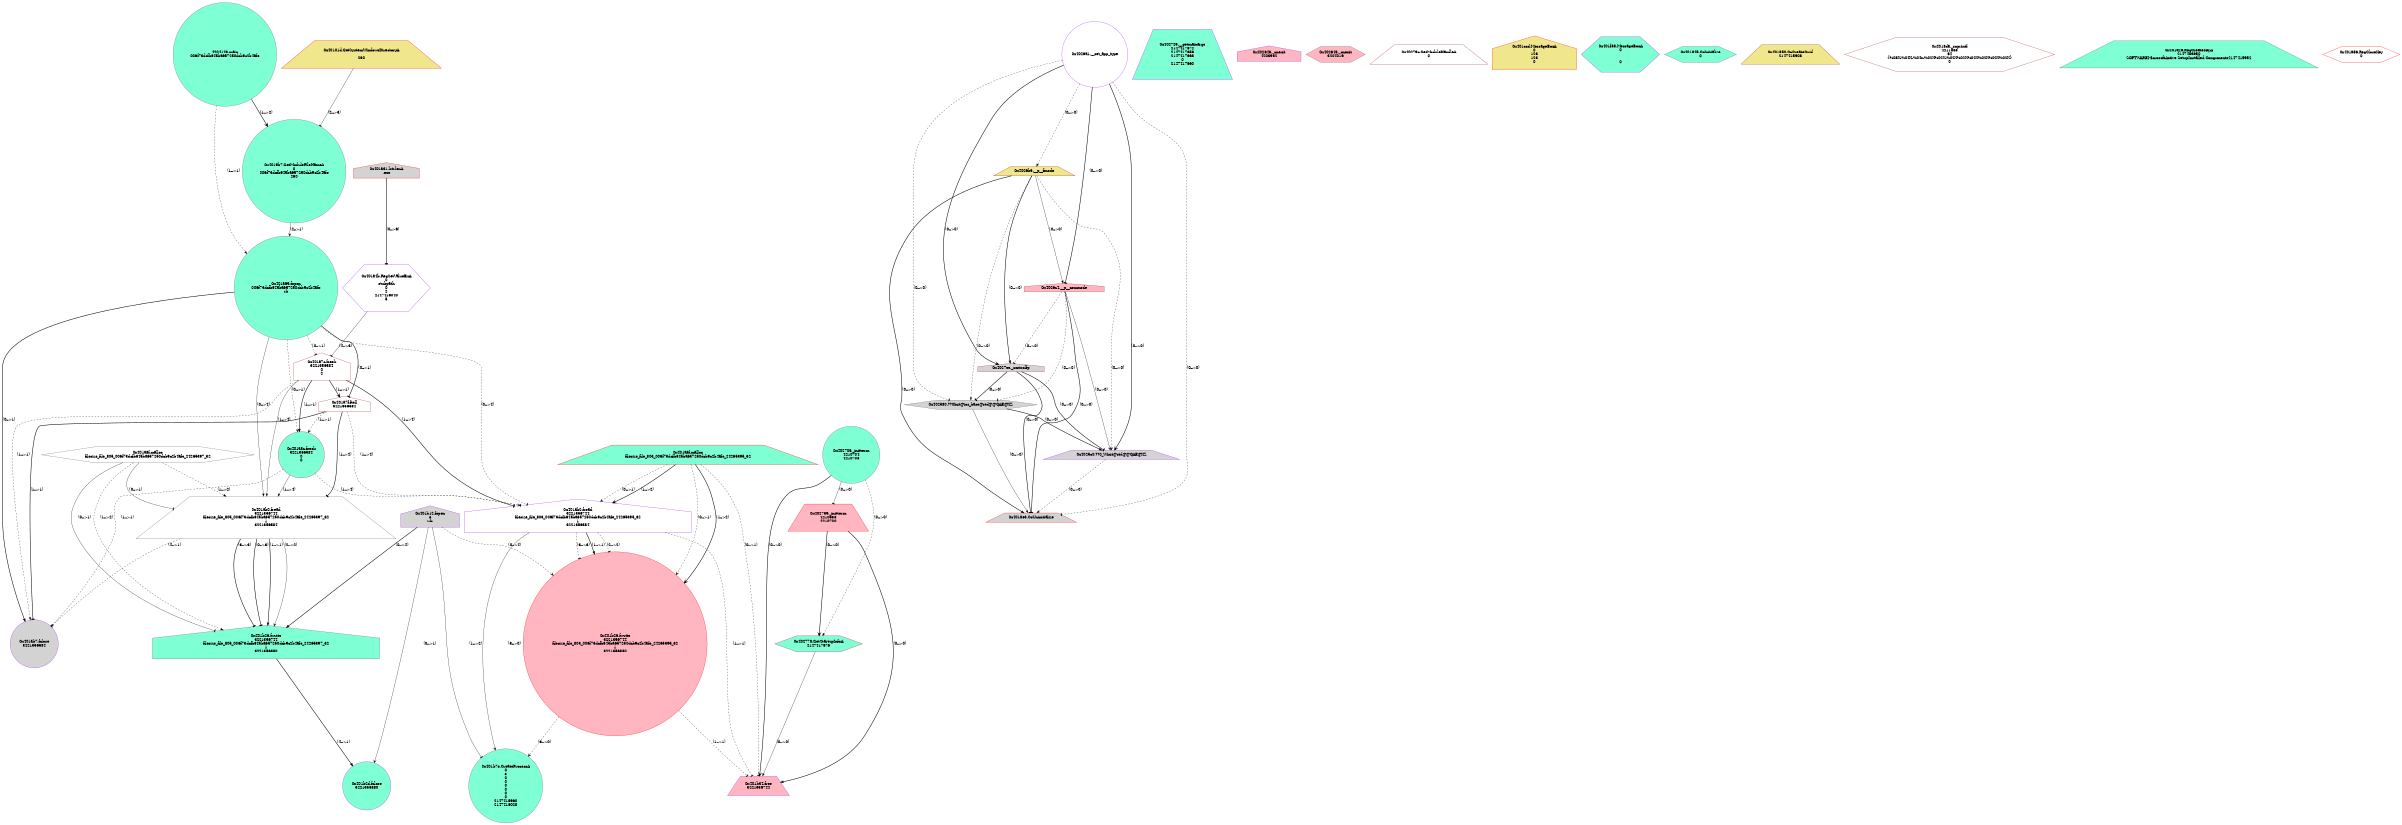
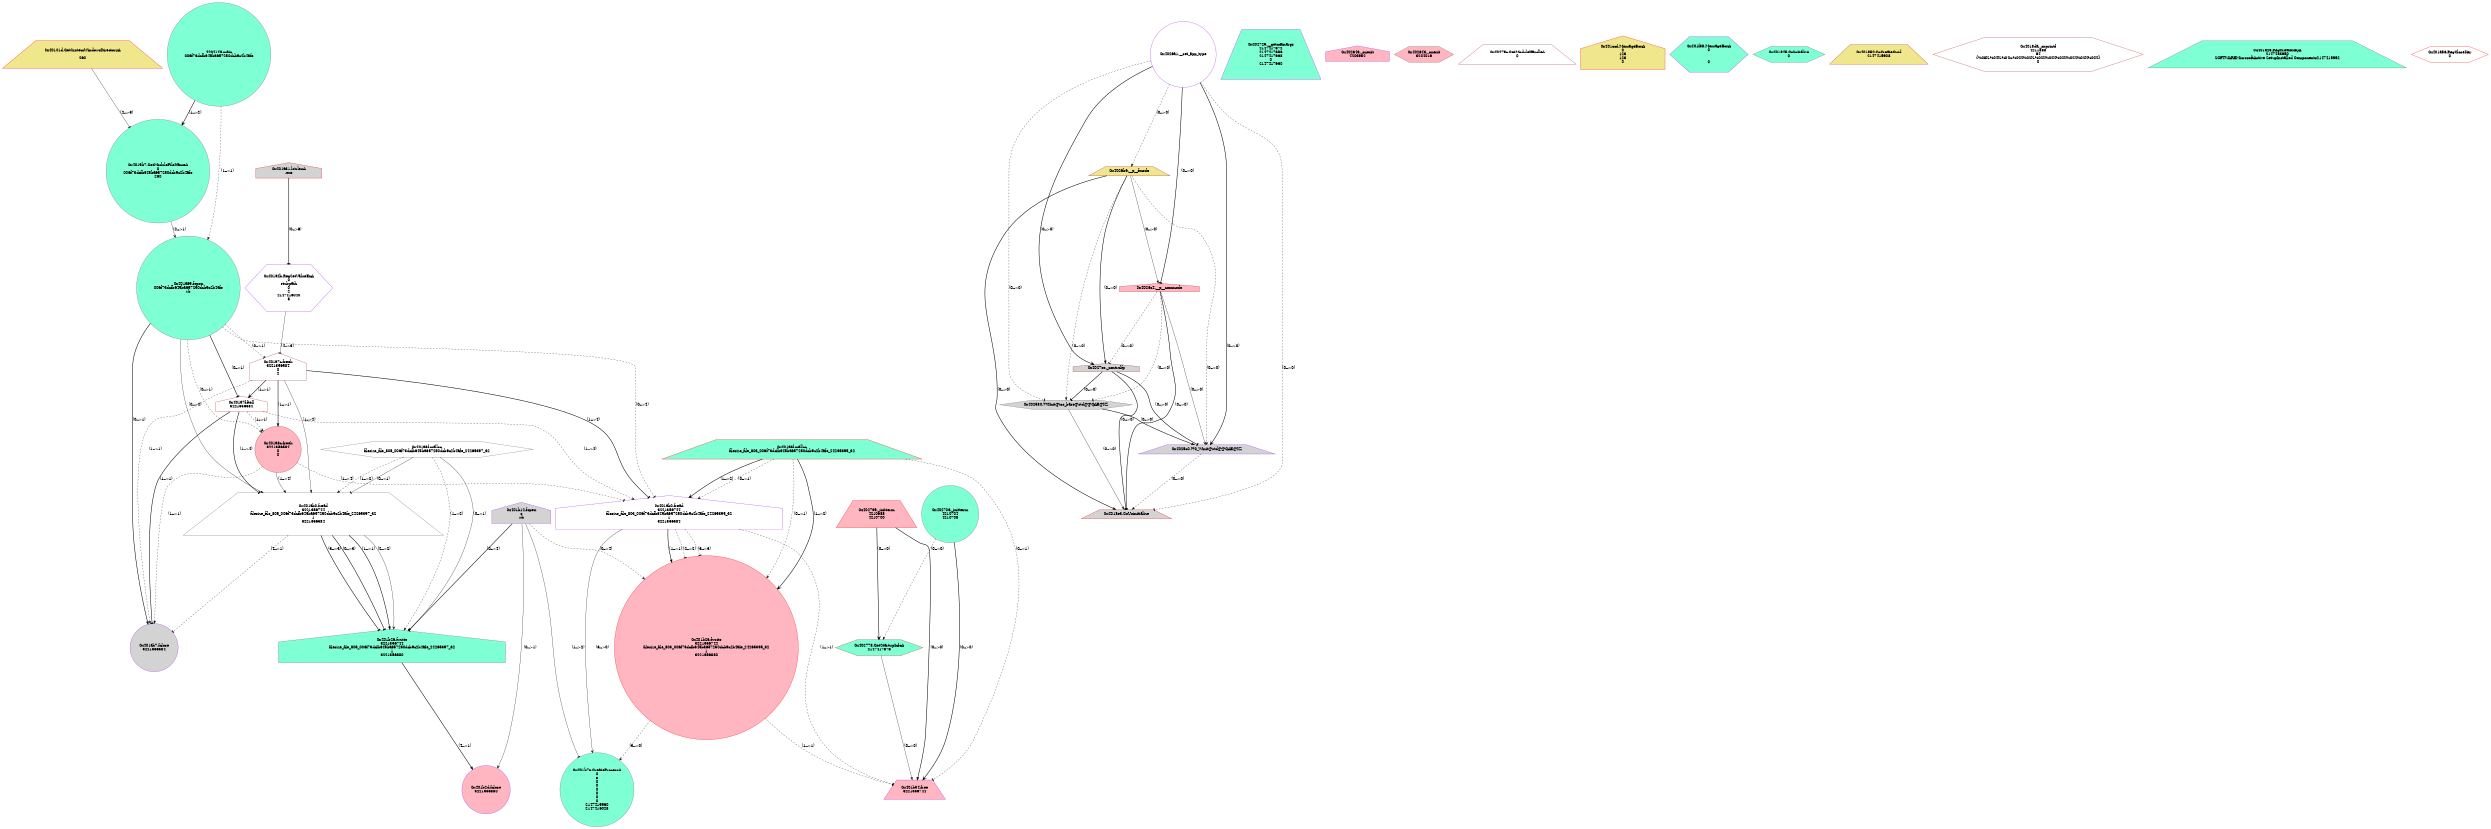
node "0x401a8c.fseek 3221356584 0 0": fillcolor aquamarine -> lightpink
edge "0x402706._initterm 4210704 4210708" -> "0x402739._initterm 4210688 4210700": removed, label "(0-->0)"
node "0x401b2d.fclose 3221356880": fillcolor aquamarine -> lightpink
